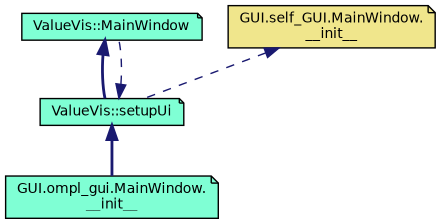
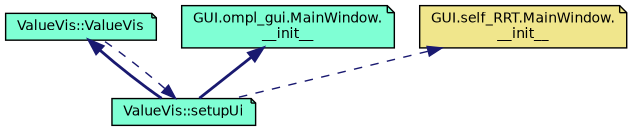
node "ValueVis::MainWindow": label "ValueVis::MainWindow" -> "ValueVis::ValueVis"
node "GUI.self_GUI.MainWindow. __init__": label "GUI.self_GUI.MainWindow. __init__" -> "GUI.self_RRT.MainWindow. __init__"
edge "GUI.ompl_gui.MainWindow. __init__" -> "ValueVis::setupUi": reversed
